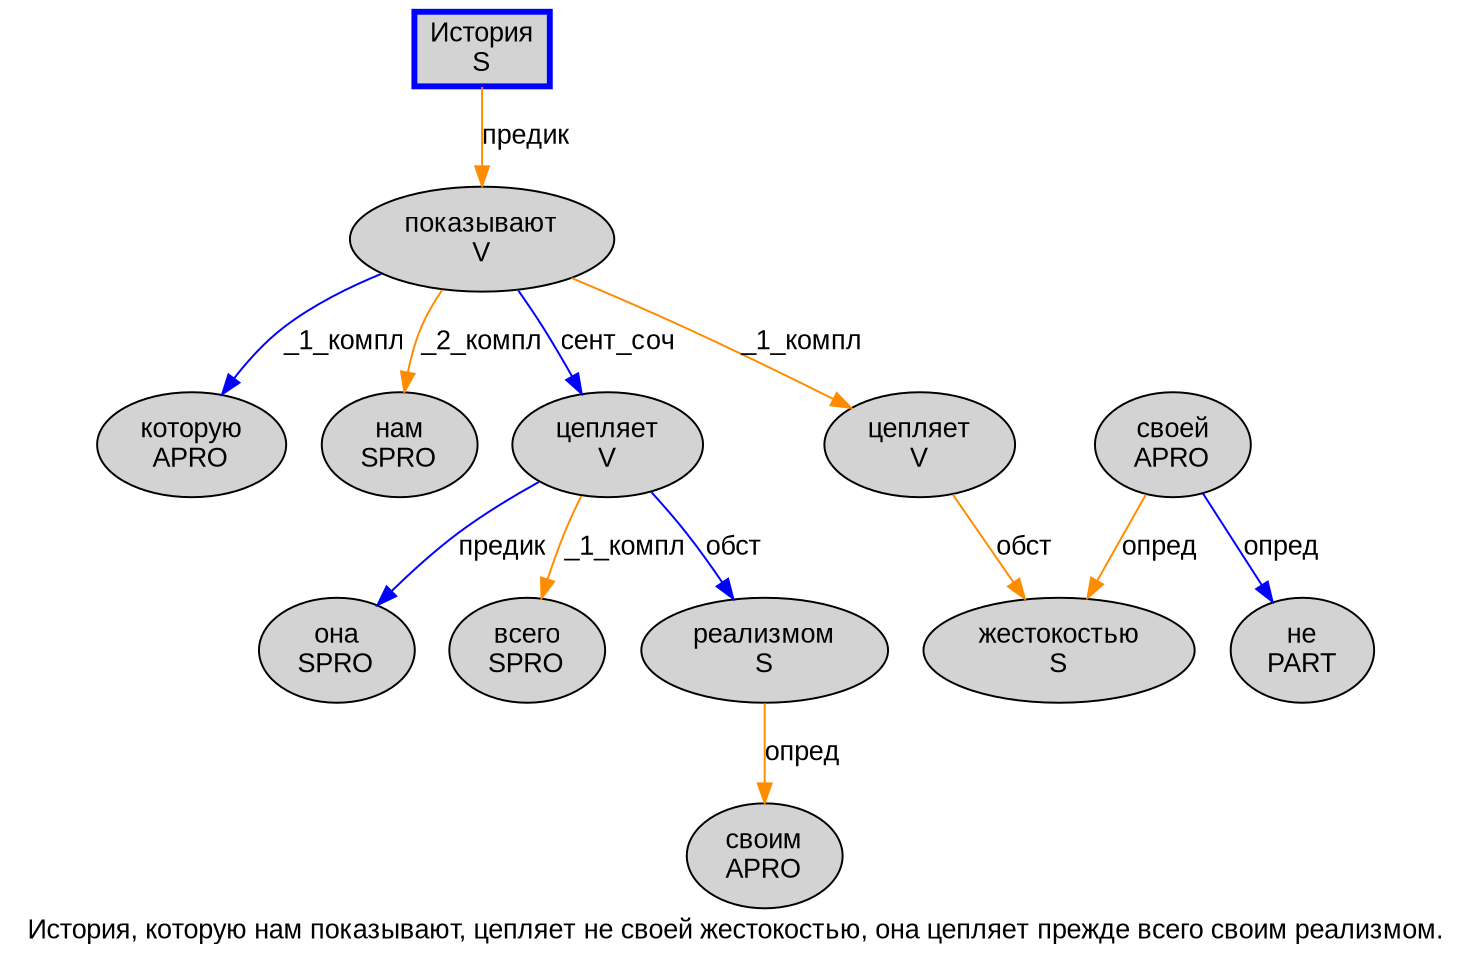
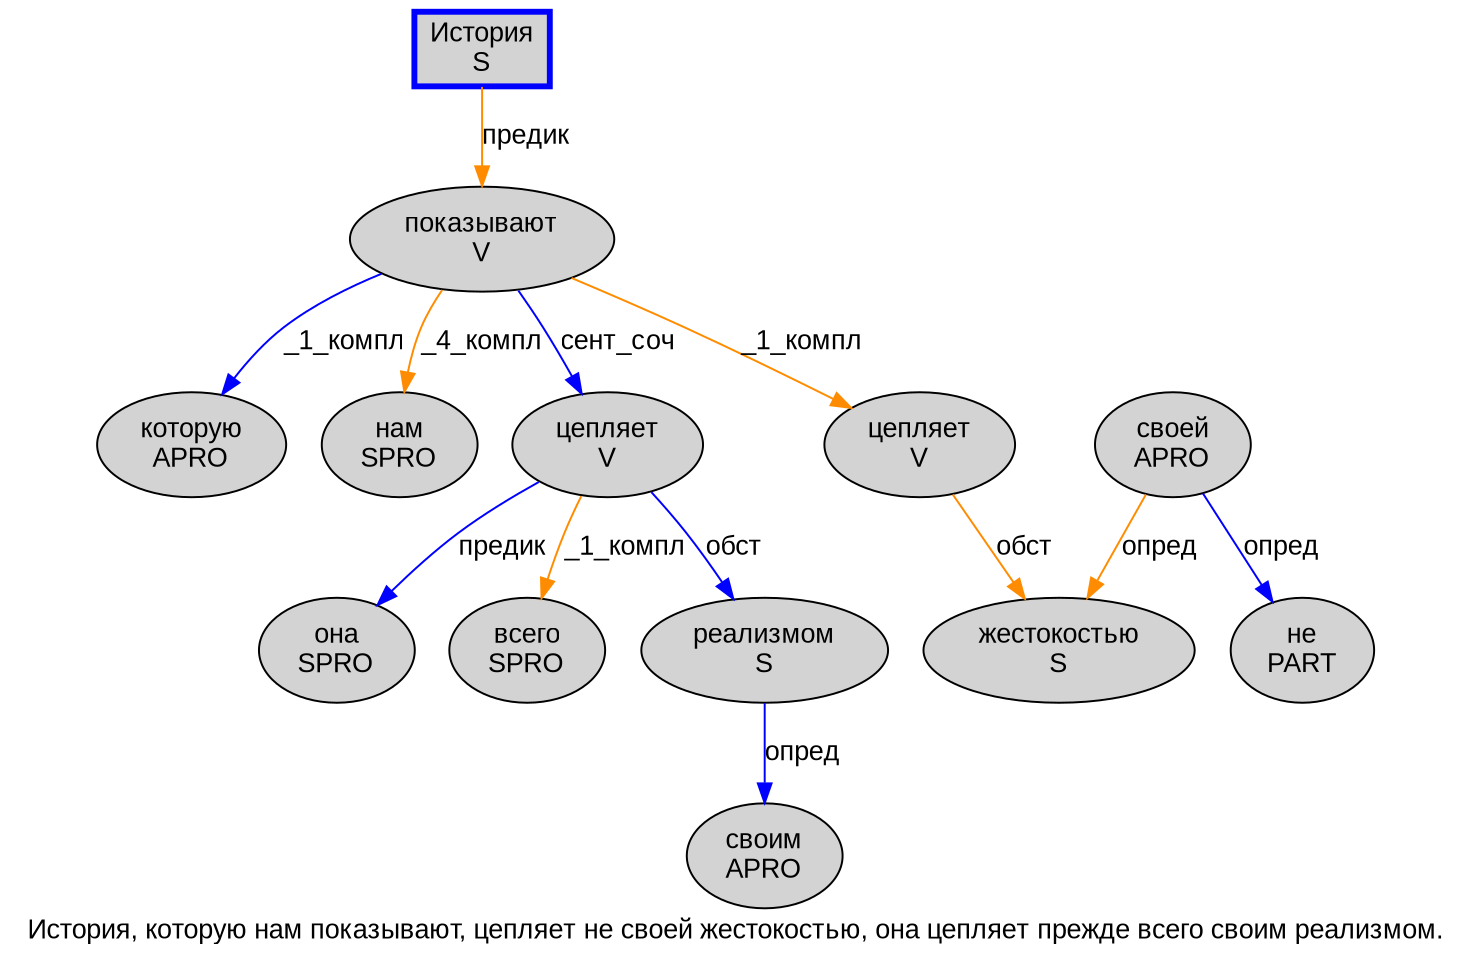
edge "показывают V" -> "нам SPRO": label "_2_компл" -> "_4_компл"
edge "реализмом S" -> "своим APRO": color darkorange -> blue
